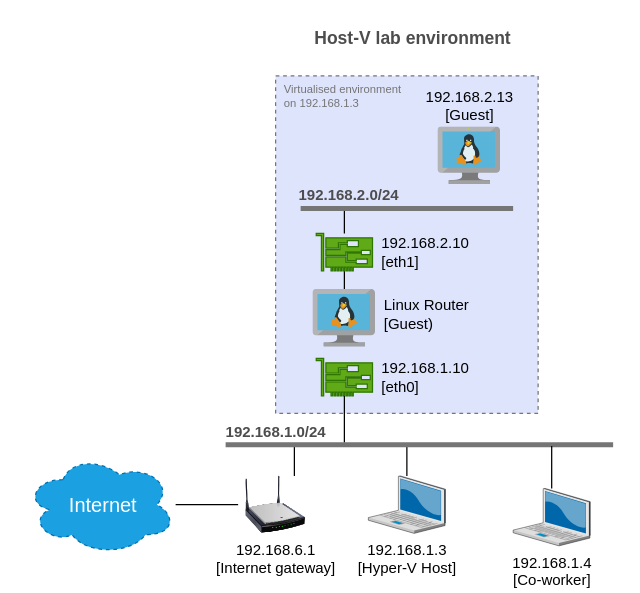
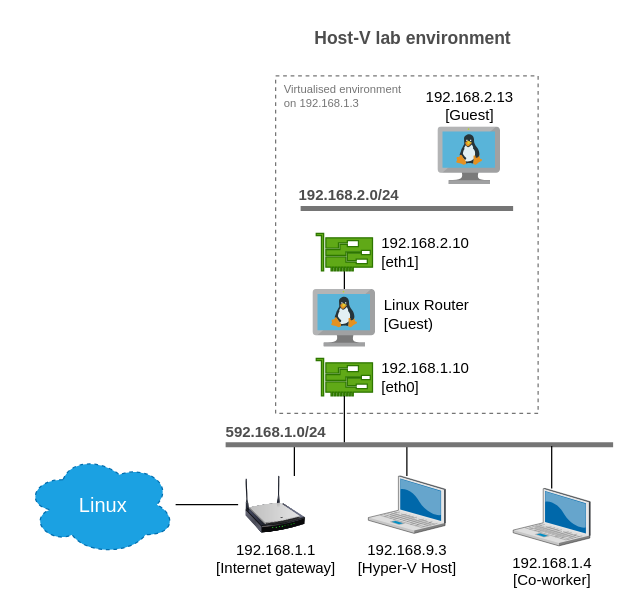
edge "192.168.2.0/24" -- "192.168.2.10 [eth1]": removed
node "Virtualised environment on 192.168.1.3": fillcolor #dee4fc -> #ffffff
node "192.168.1.0/24": label "192.168.1.0/24" -> "592.168.1.0/24"
node "Internet": label "Internet" -> "Linux"
node "192.168.6.1 [Internet gateway]": label "192.168.6.1 [Internet gateway]" -> "192.168.1.1 [Internet gateway]"
node "192.168.1.3 [Hyper-V Host]": label "192.168.1.3 [Hyper-V Host]" -> "192.168.9.3 [Hyper-V Host]"
